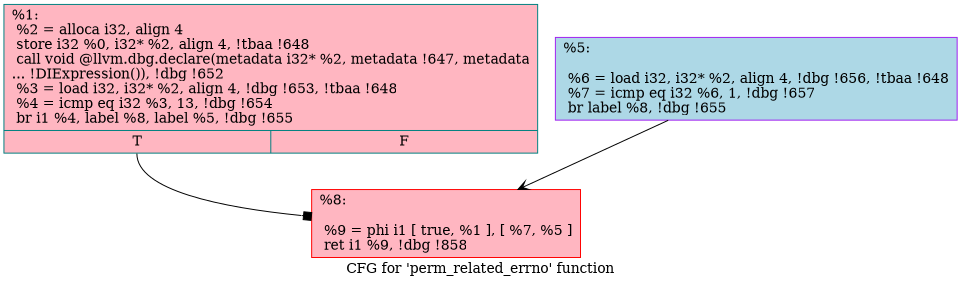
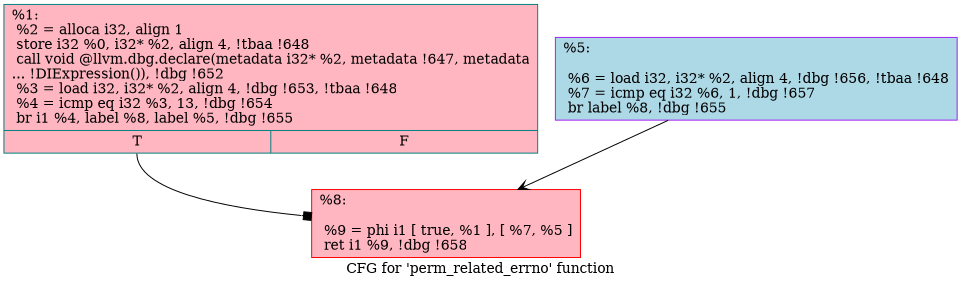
node "%1:": text "%2 = alloca i32, align 4" -> "%2 = alloca i32, align 1"
node "%8:": text "ret i1 %9, !dbg !858" -> "ret i1 %9, !dbg !658"
